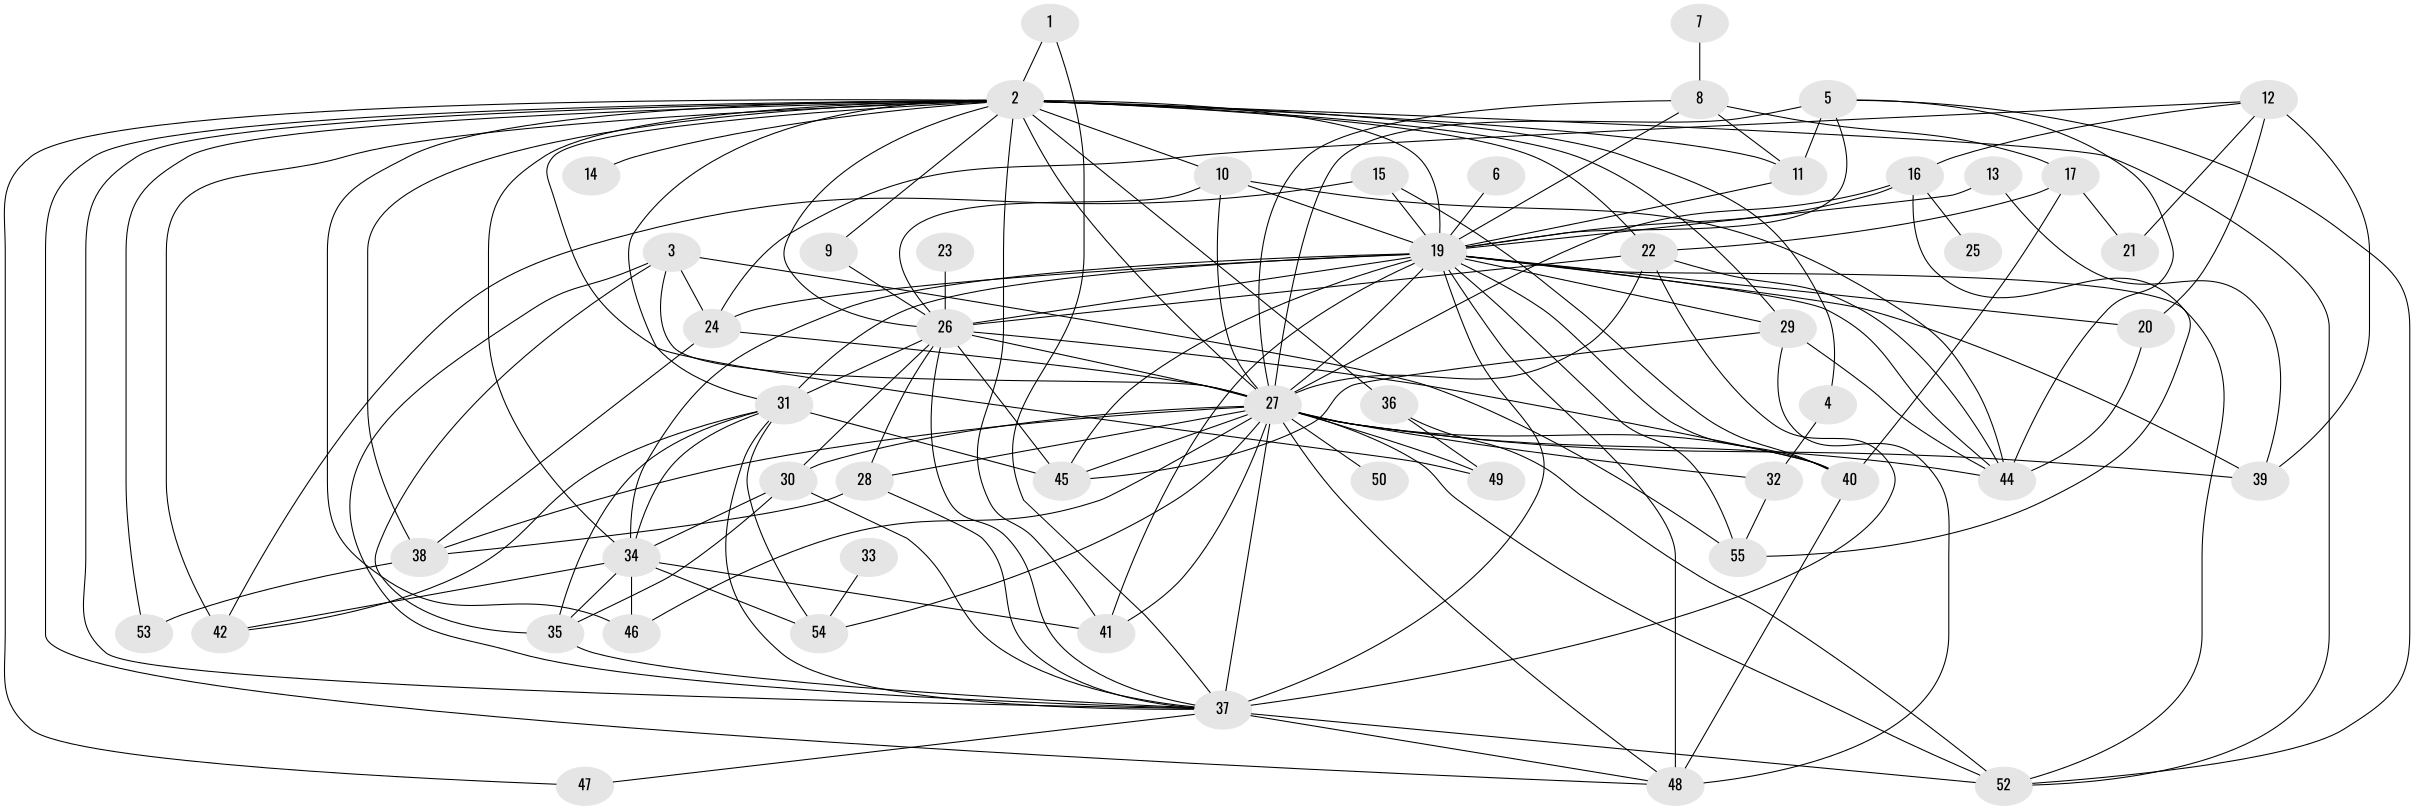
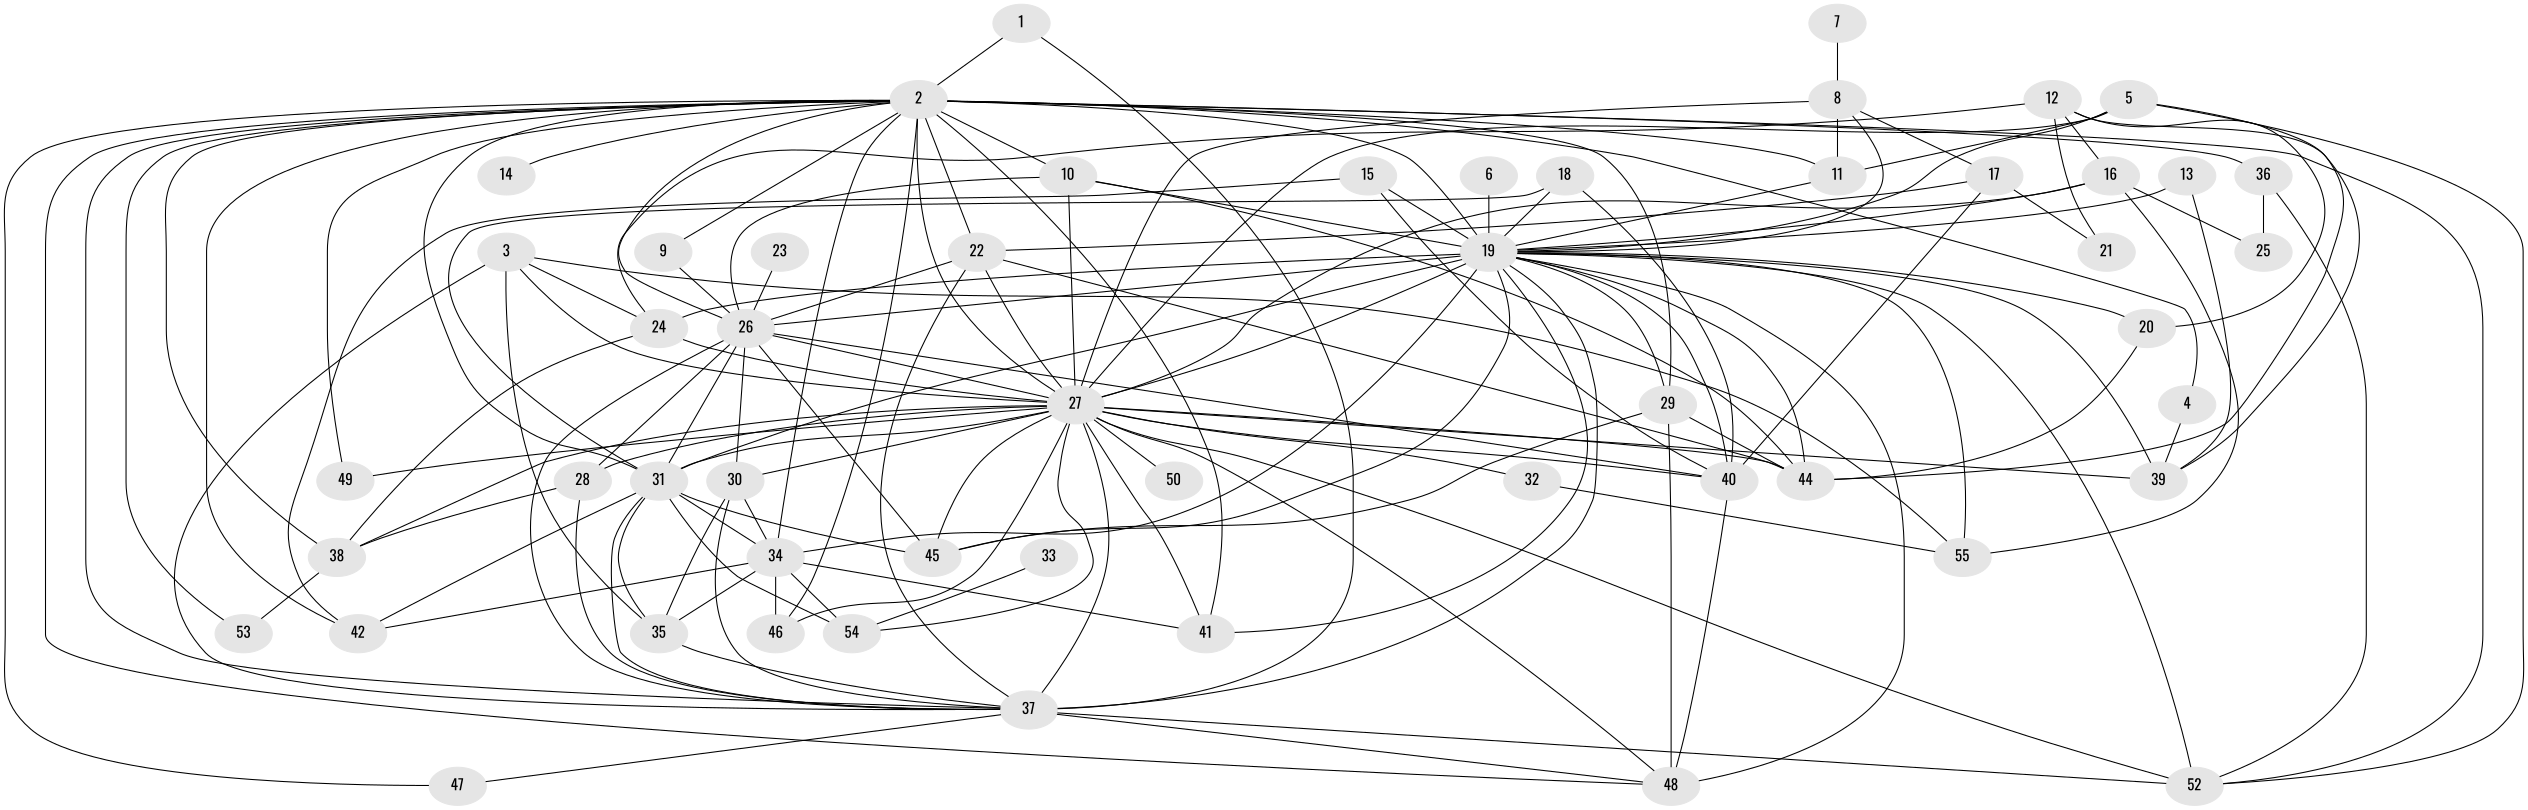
node "18": added
edge "27" -- "31": added
edge "4" -- "32": now "4" -- "39"
edge "36" -- "49": now "36" -- "25"
